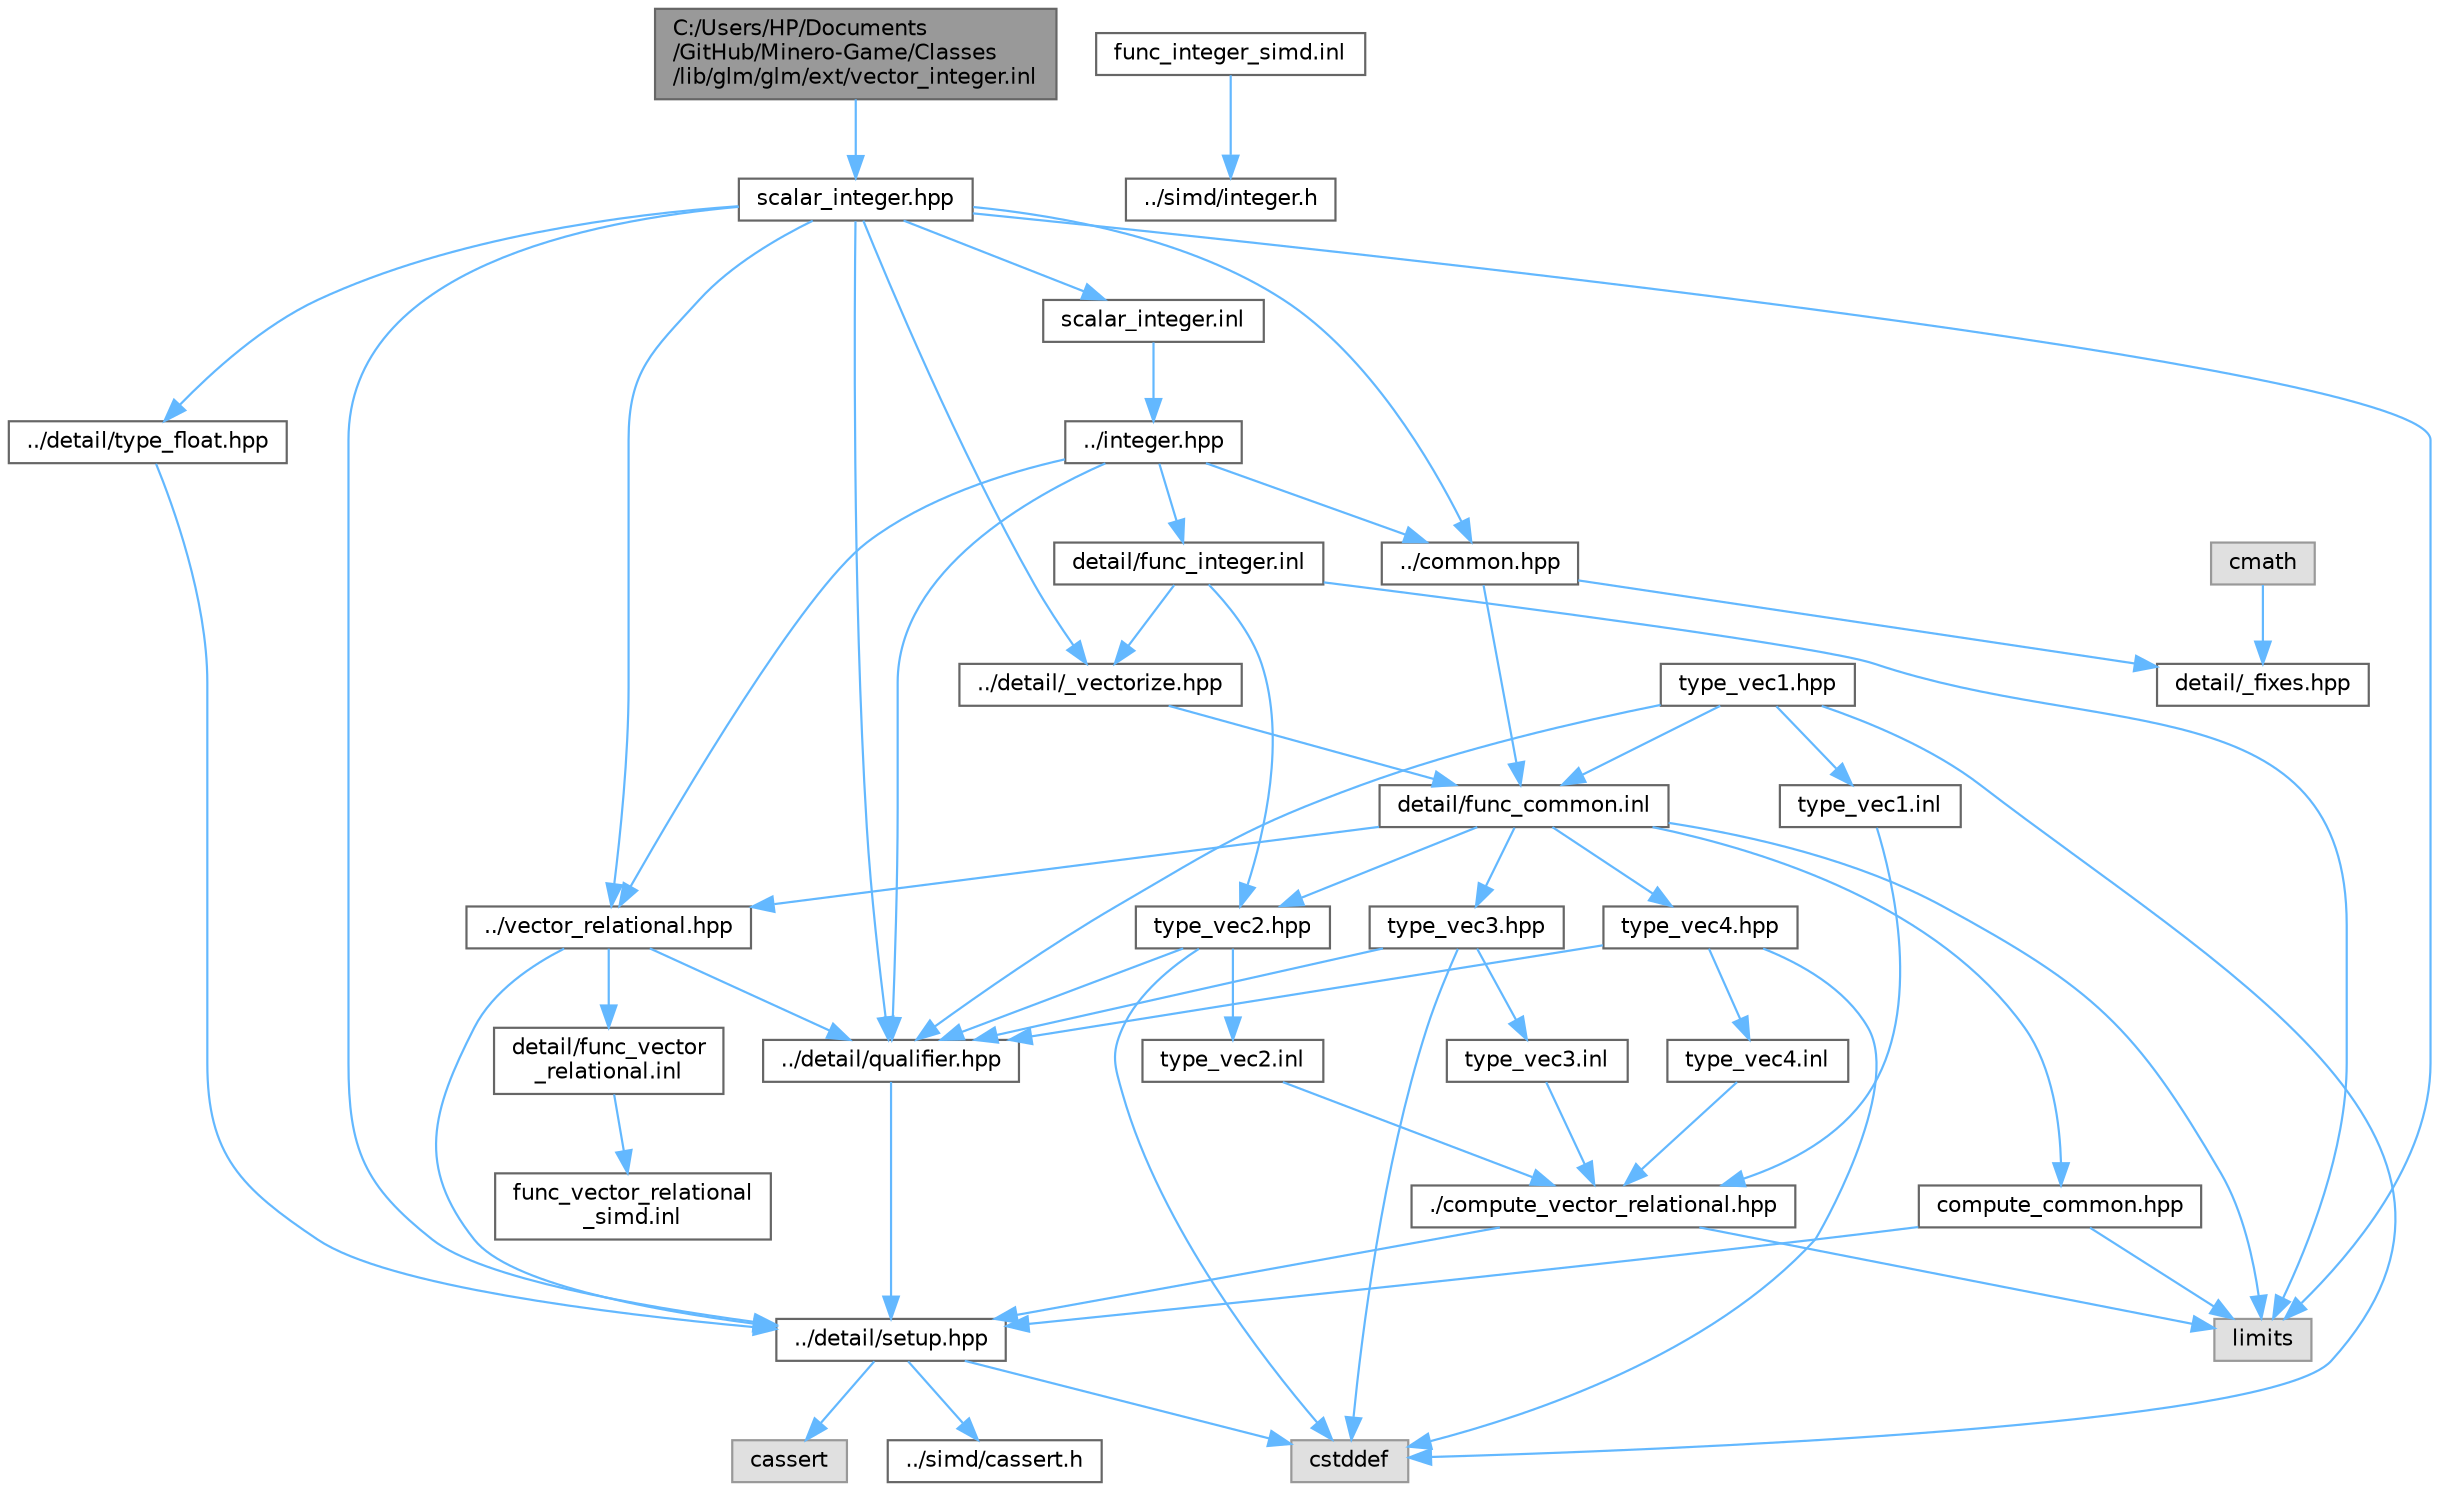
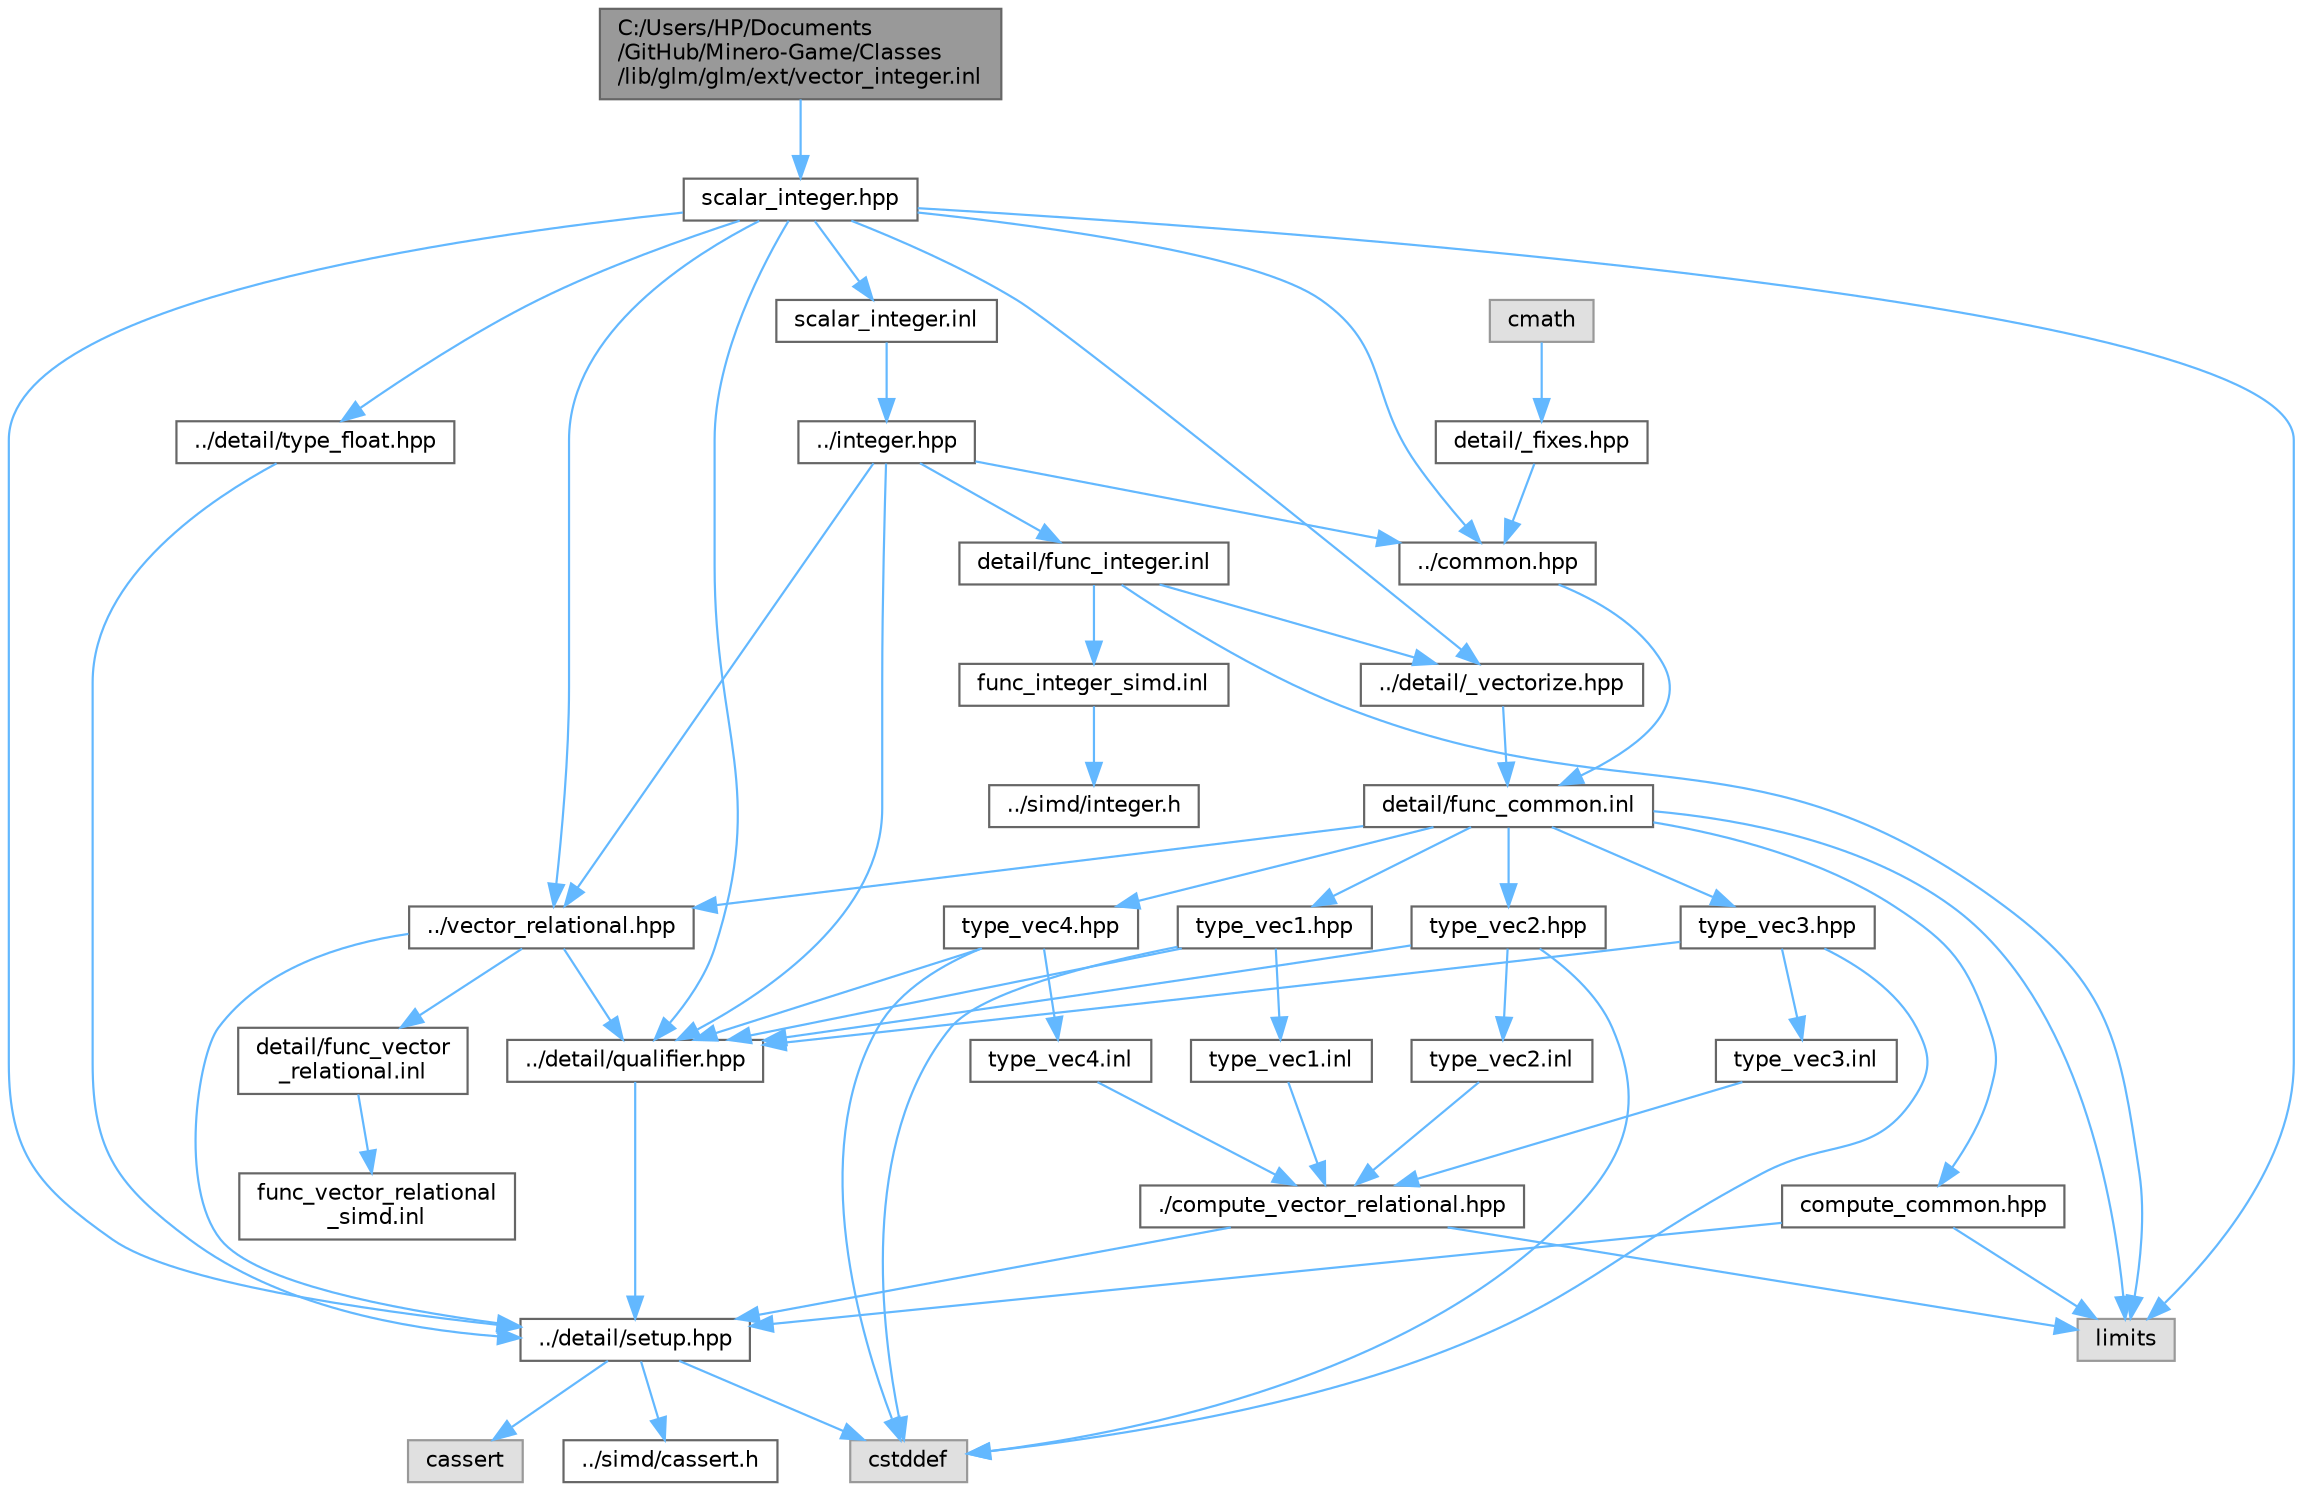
edge "../common.hpp" -> "detail/_fixes.hpp": reversed
edge "detail/func_integer.inl" -> "type_vec2.hpp": now "detail/func_integer.inl" -> "func_integer_simd.inl"
edge "type_vec1.hpp" -> "detail/func_common.inl": reversed
